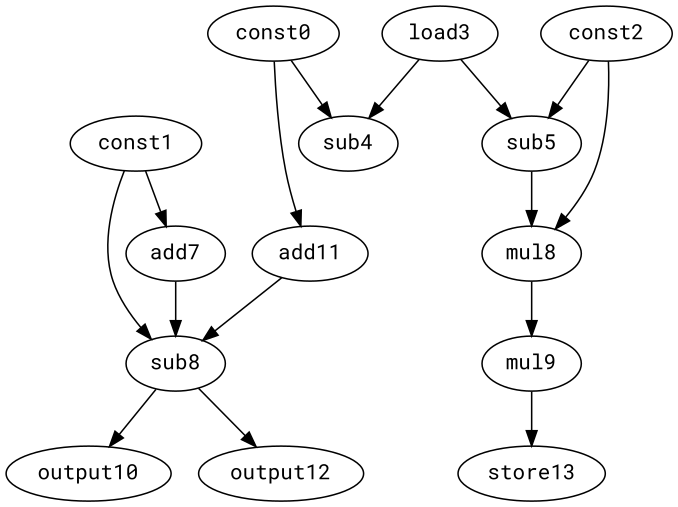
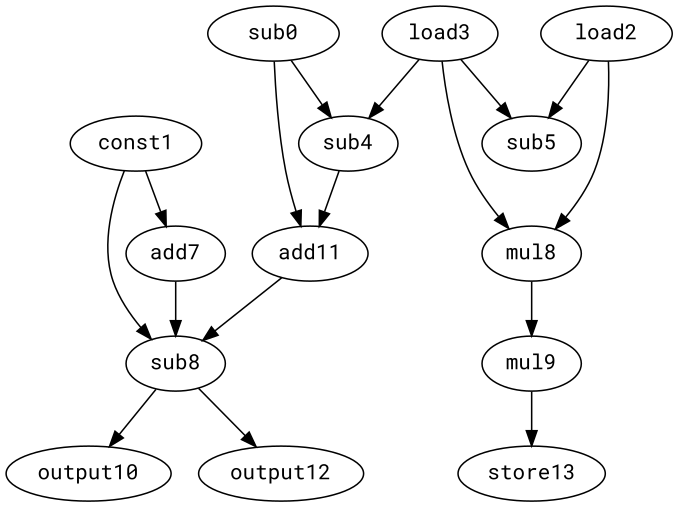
node "const0": label "const0" -> "sub0"
node "const2": label "const2" -> "load2"
edge "sub4" -> "add11": added
edge "sub5" -> "mul8": now "load3" -> "mul8"
